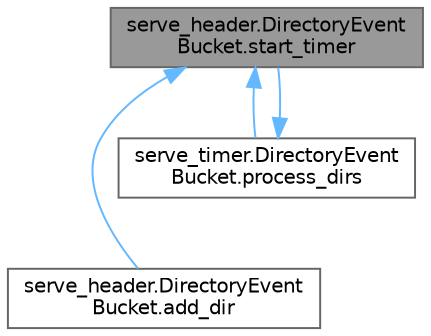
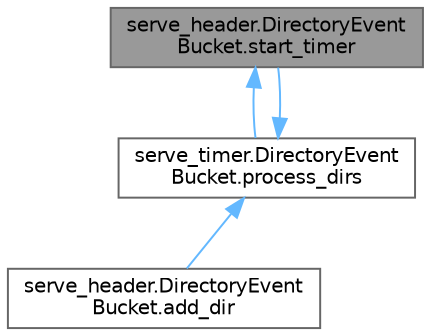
edge "serve_header.DirectoryEvent Bucket.add_dir" -> "serve_header.DirectoryEvent Bucket.start_timer": now "serve_header.DirectoryEvent Bucket.add_dir" -> "serve_timer.DirectoryEvent Bucket.process_dirs"
